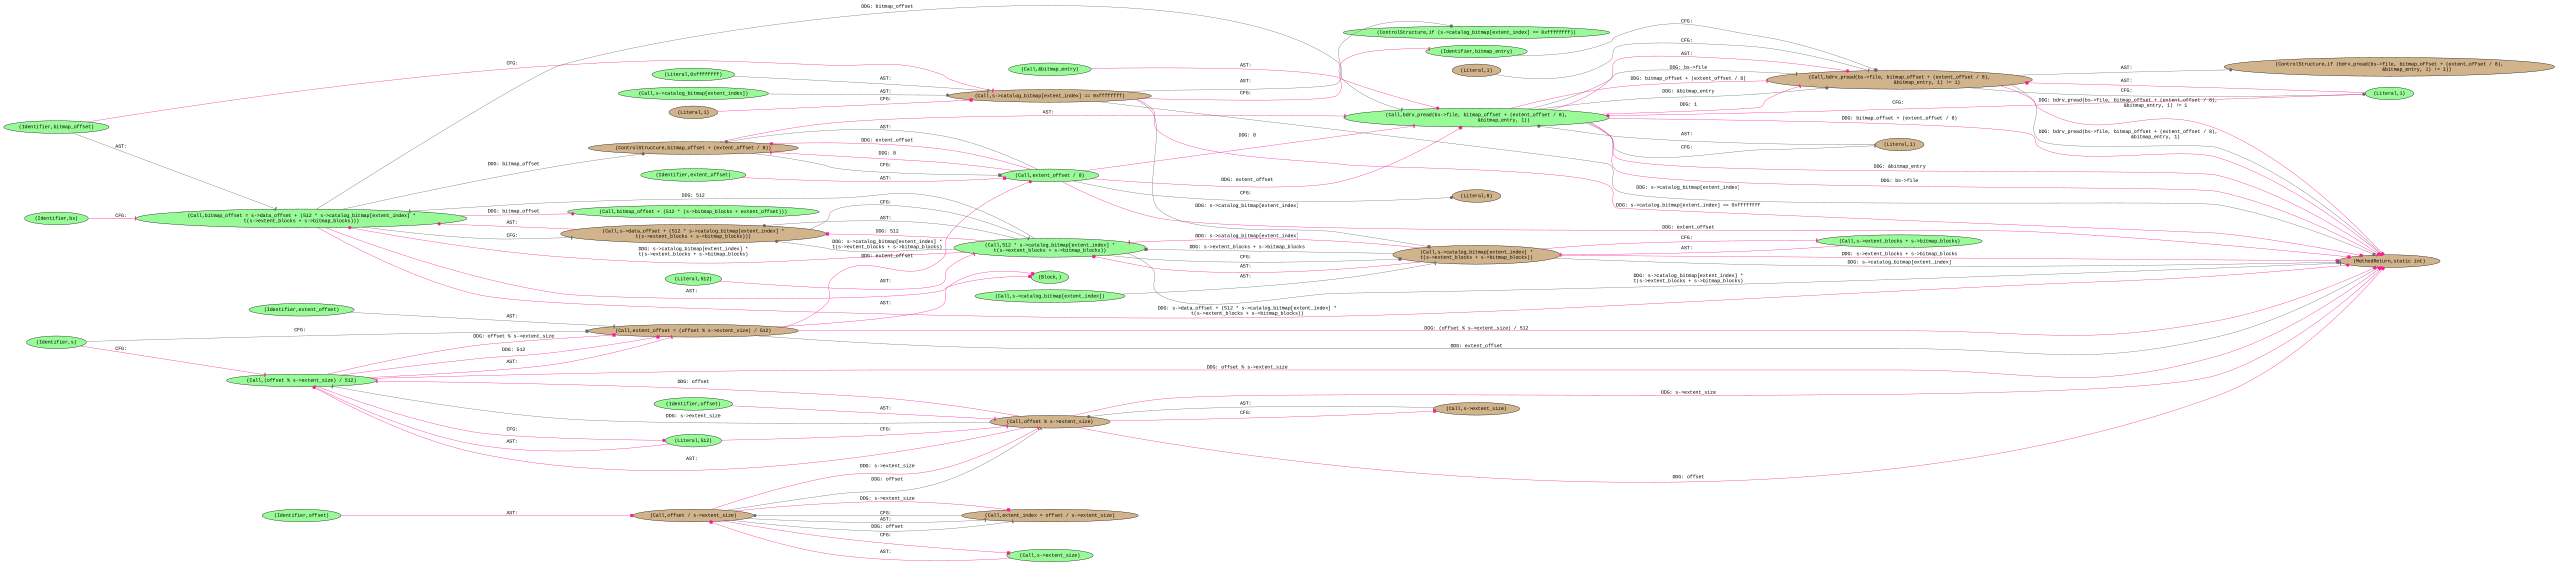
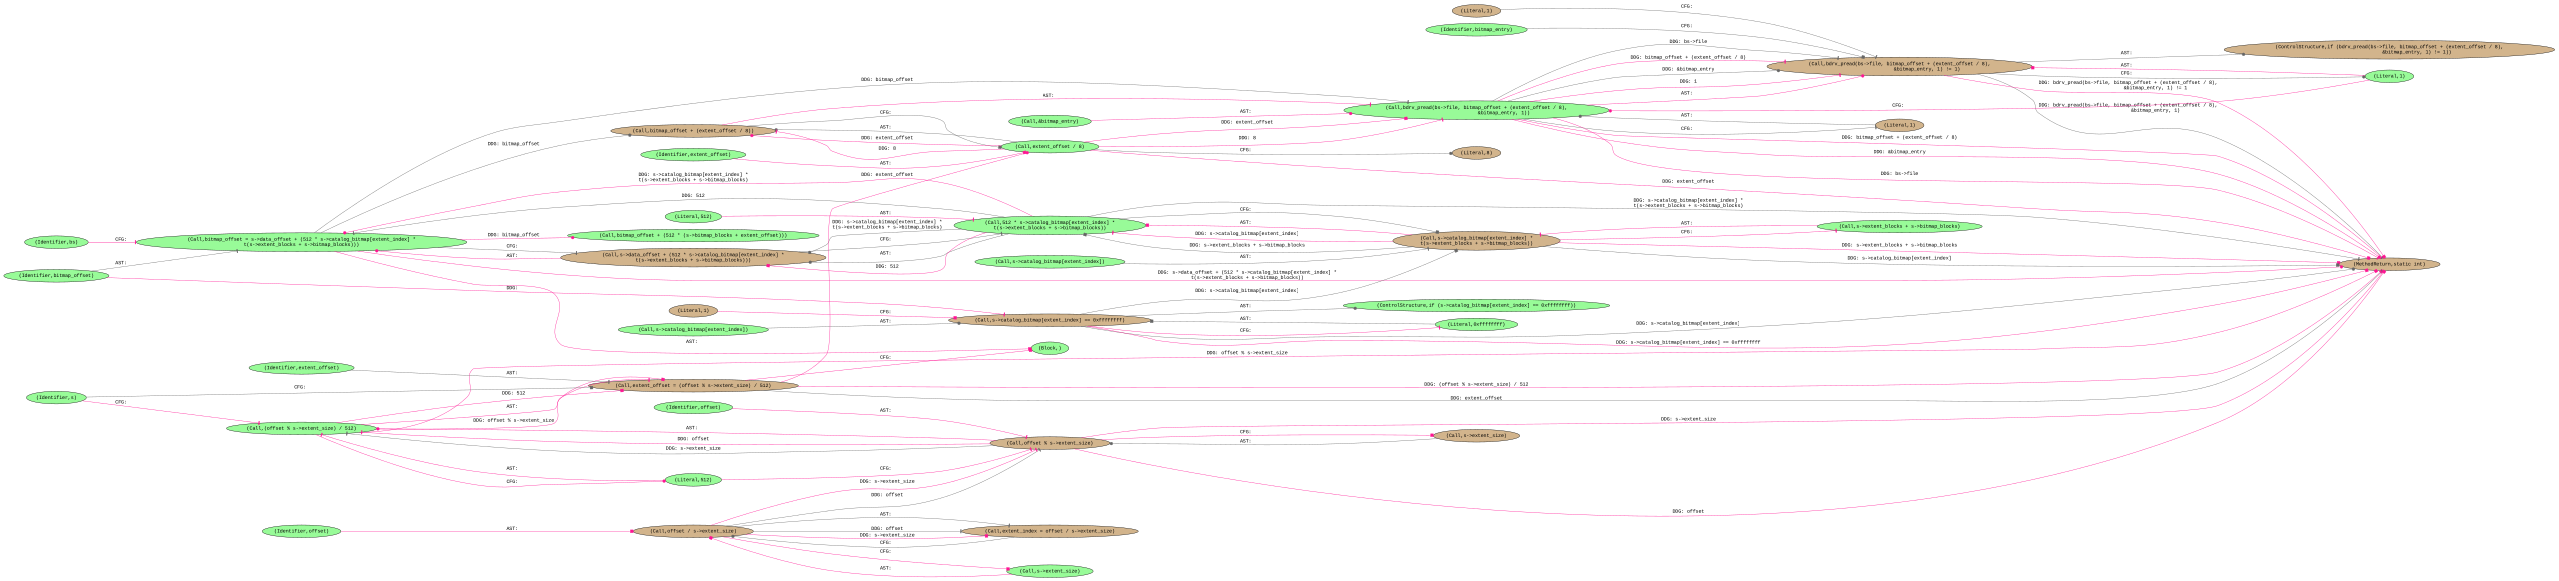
edge "(Identifier,bitmap_offset)" -> "(Call,s->catalog_bitmap[extent_index] == 0xffffffff)": label "CFG: " -> "DDG: "
edge "(Literal,0xffffffff)" -> "(Call,s->catalog_bitmap[extent_index] == 0xffffffff)": arrowhead tee -> box
edge "(Call,s->catalog_bitmap[extent_index] == 0xffffffff)" -> "(Identifier,bitmap_entry)": now "(Call,s->catalog_bitmap[extent_index] == 0xffffffff)" -> "(Literal,0xffffffff)"
node "(ControlStructure,bitmap_offset + (extent_offset / 8))": label "(ControlStructure,bitmap_offset + (extent_offset / 8))" -> "(Call,bitmap_offset + (extent_offset / 8))"
edge "(Call,extent_offset = (offset % s->extent_size) / 512)" -> "(Block,)": label "AST: " -> "CFG: "
